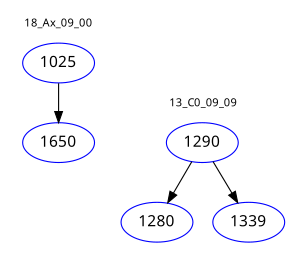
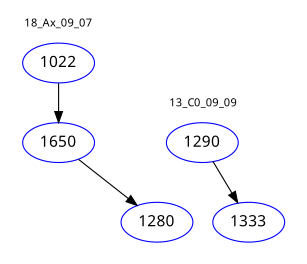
cluster "18_Ax_09_00": label "18_Ax_09_00" -> "18_Ax_09_07"
node "1025": label "1025" -> "1022"
edge "1290" -> "1280": now "1650" -> "1280"
node "1339": label "1339" -> "1333"
